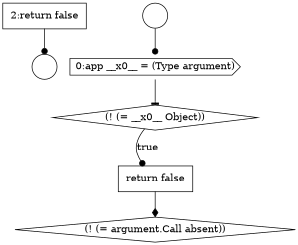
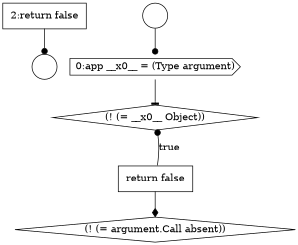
edge "(! (= __x0__ Object))" -> "return false": reversed
